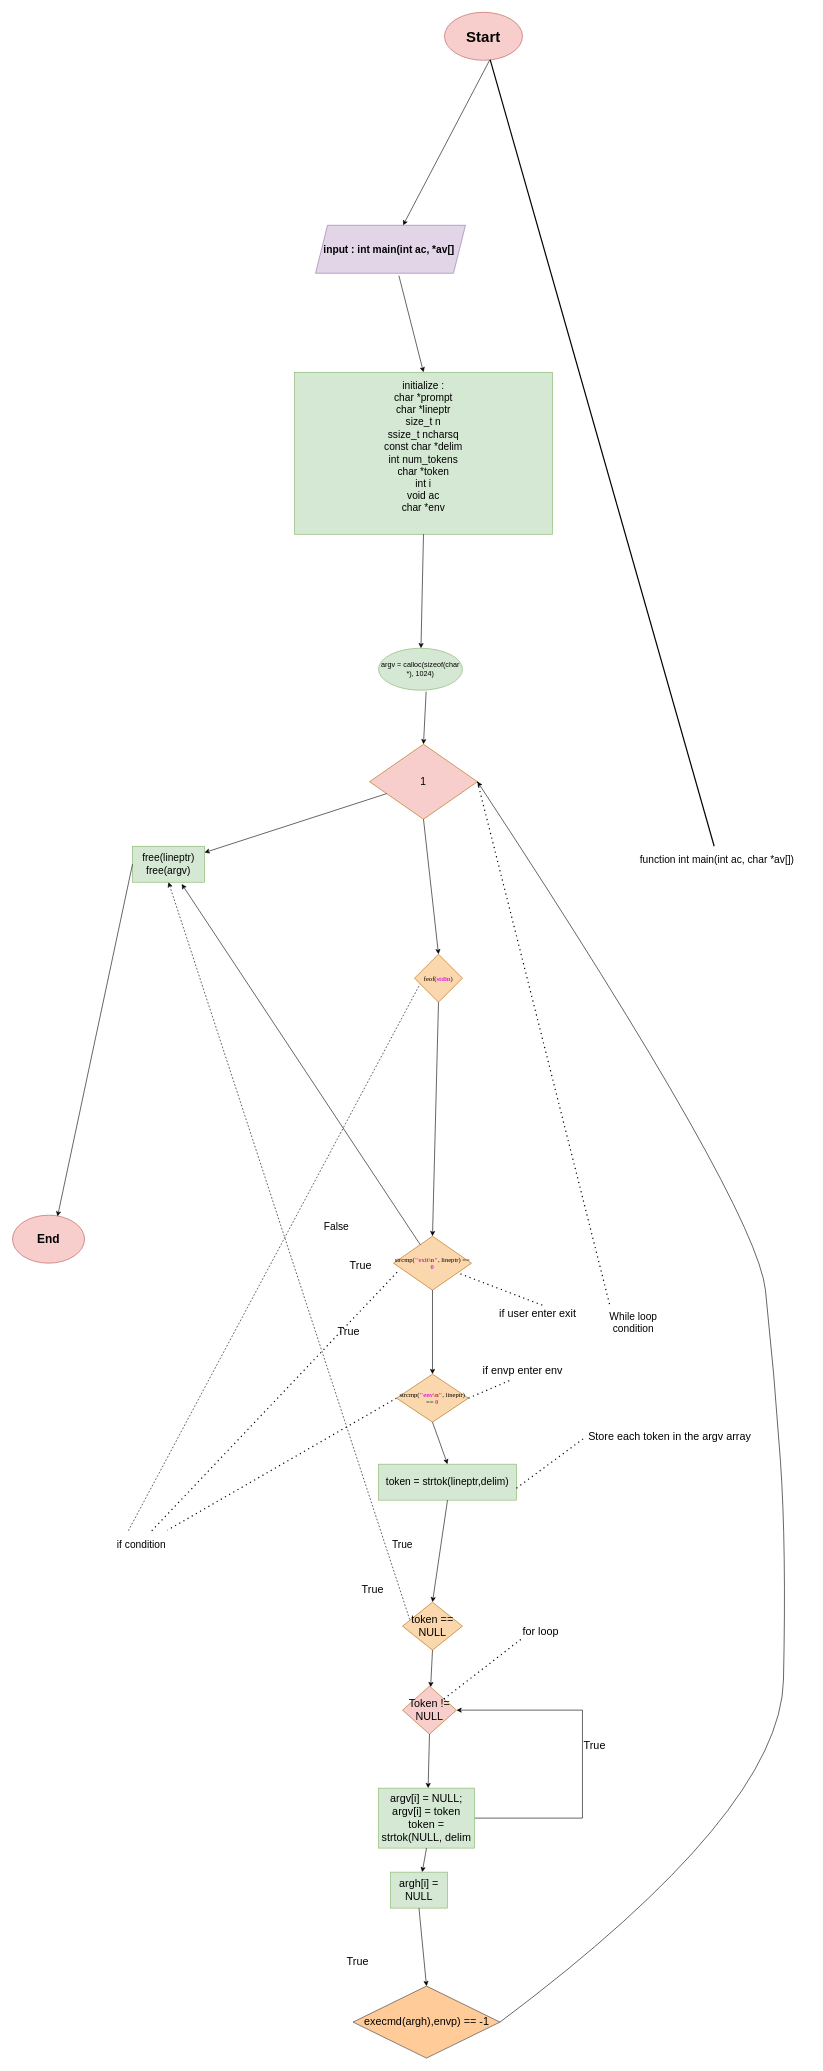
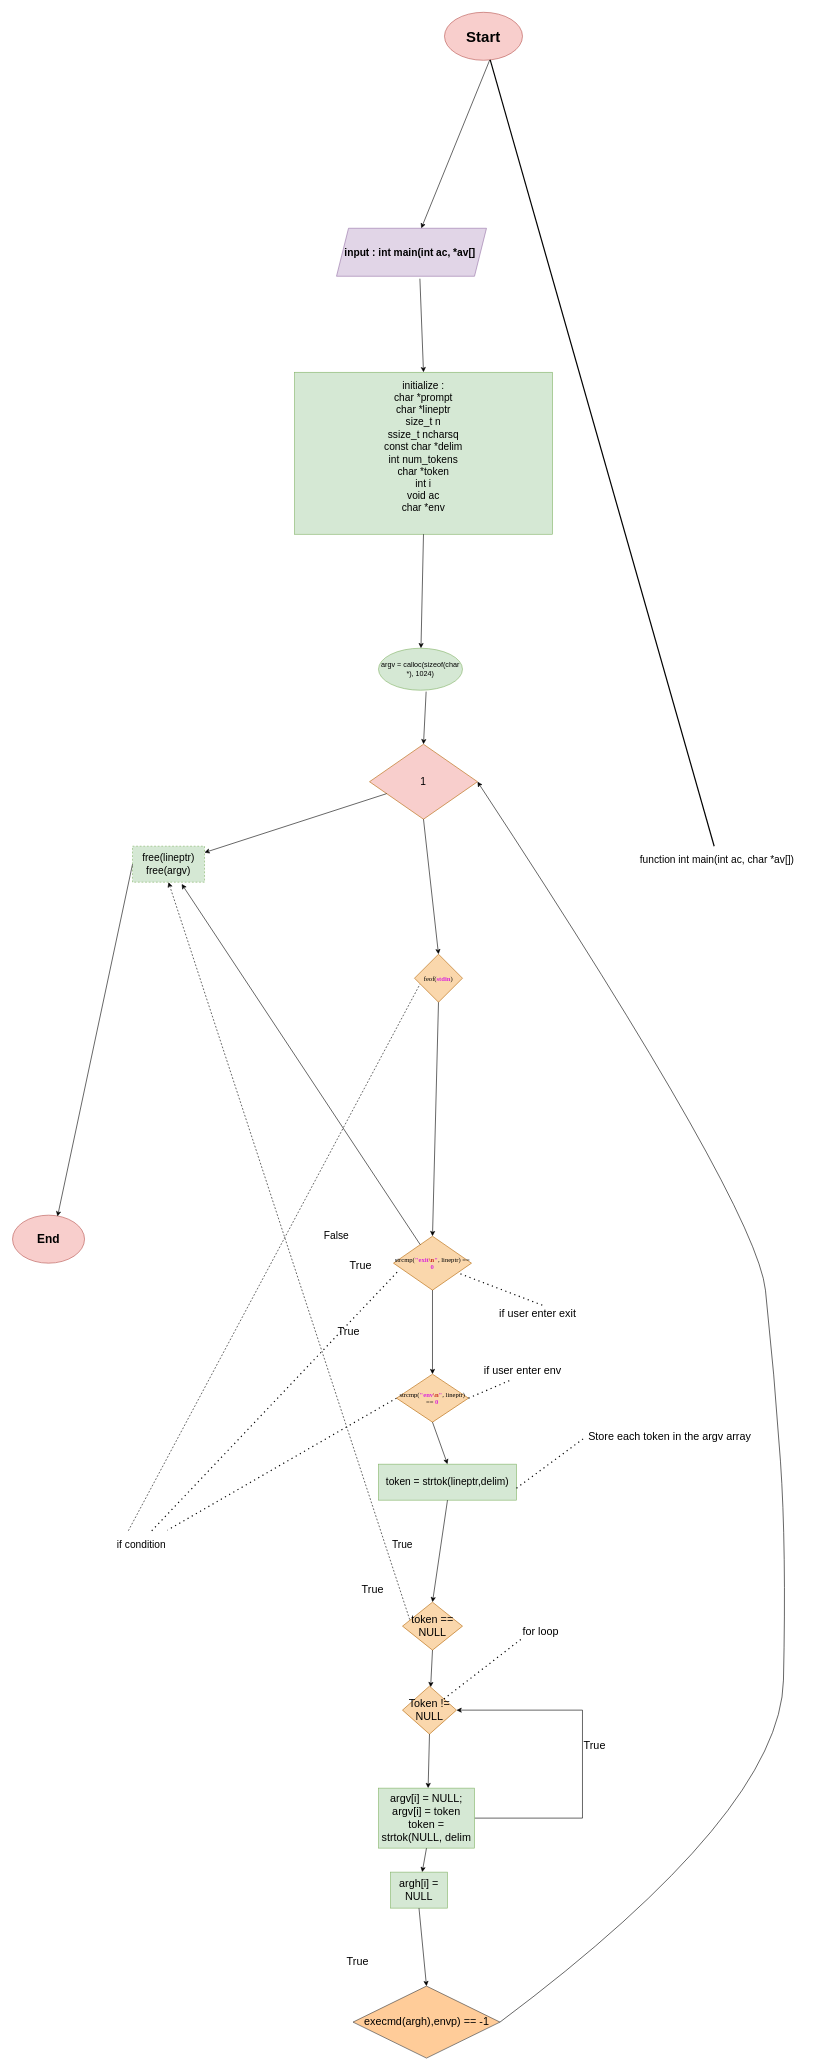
node "input : int main(int ac, *av[]": moved (390, 249) -> (411, 252)
node "free(lineptr) free(argv)": style solid -> dashed
edge "1" -- "While loop condition": removed
node "False": moved (336, 1227) -> (336, 1236)
node "While loop condition": removed
node "if envp enter env": label "if envp enter env" -> "if user enter env"
node "Token != NULL": fillcolor #f8cecc -> #fad7ac
